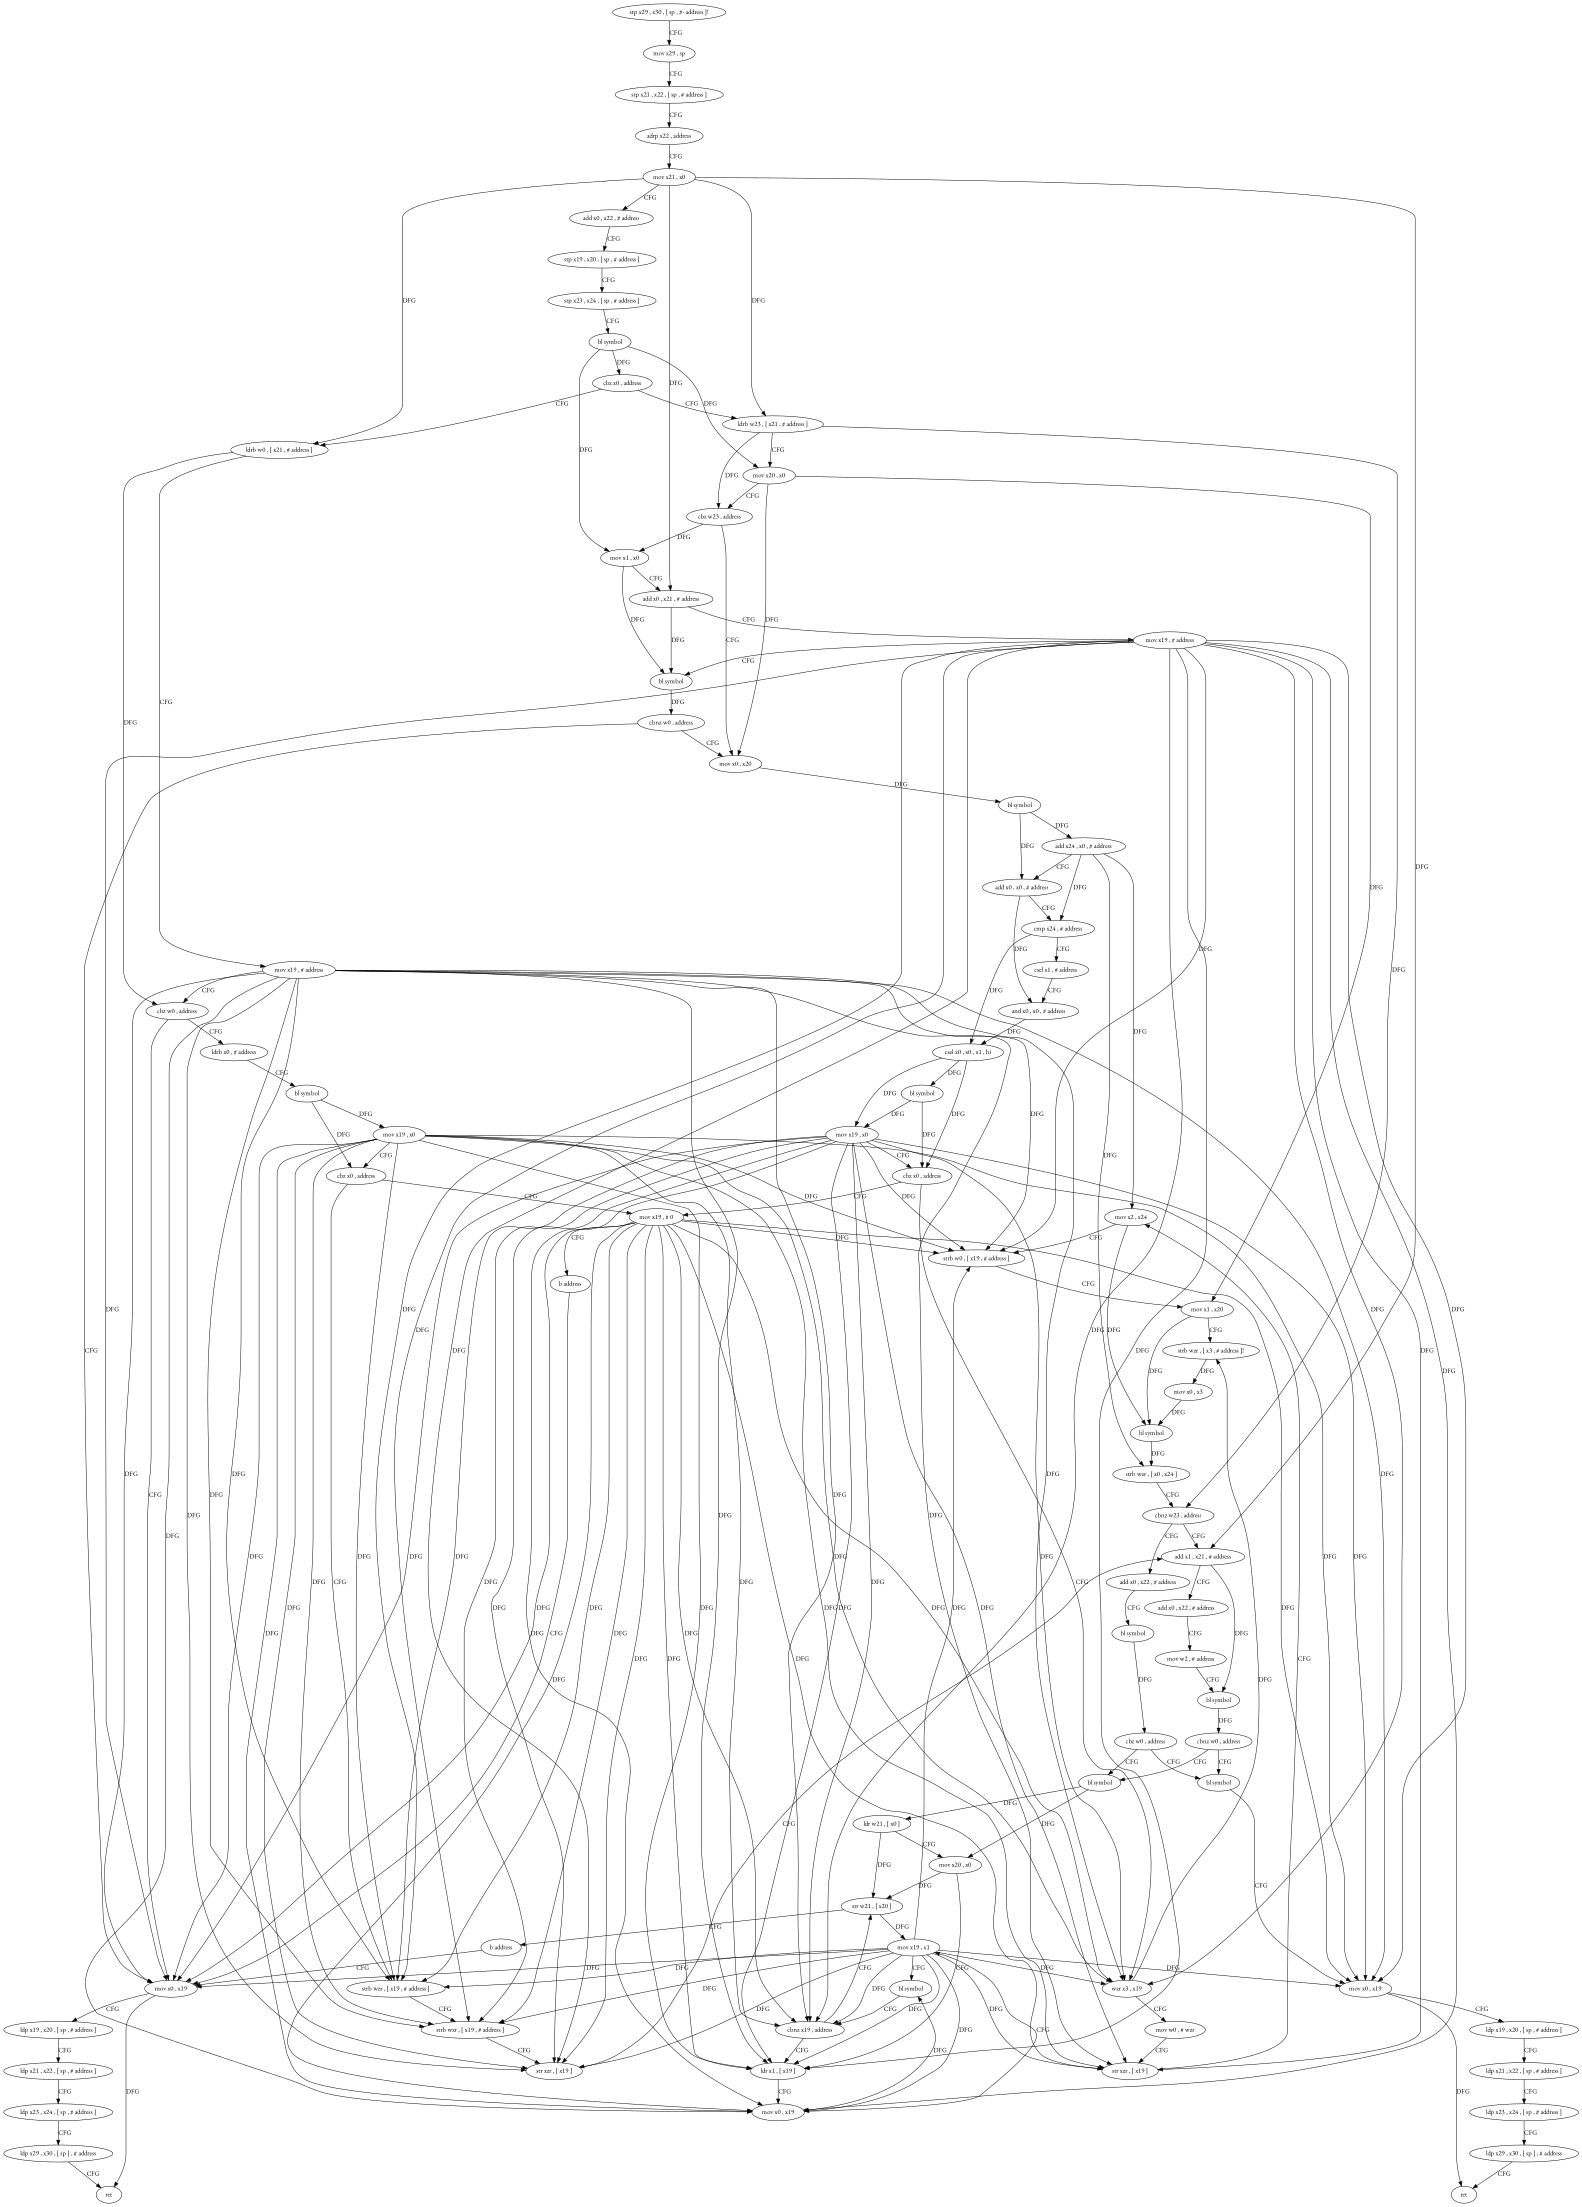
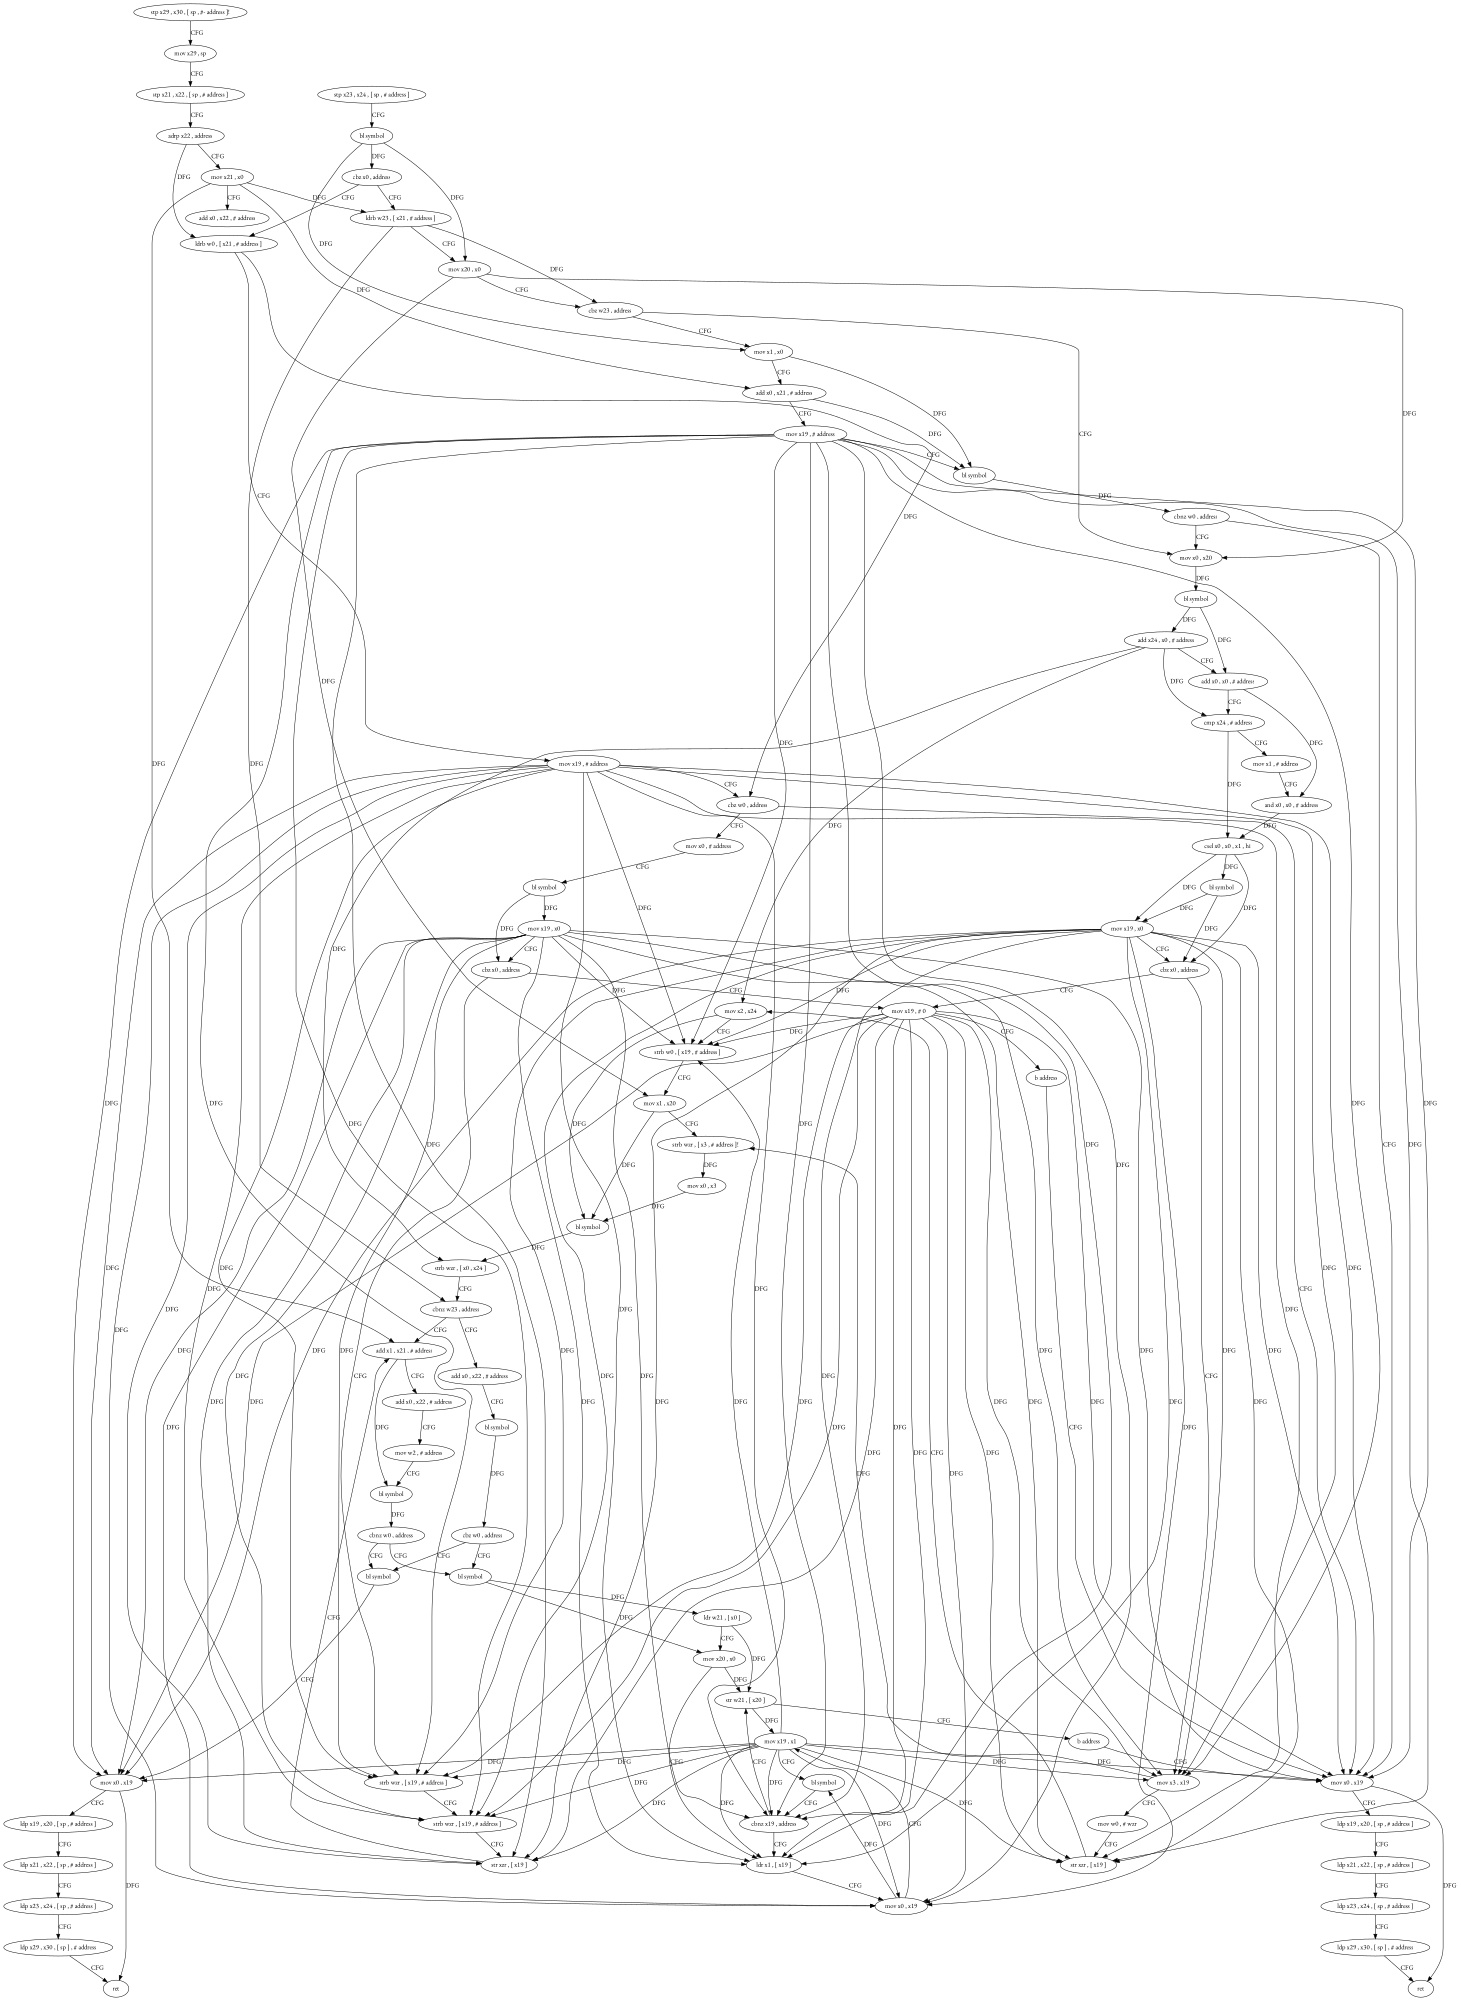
edge "mov x21 , x0" -> "ldrb w0 , [ x21 , # address ]": now "adrp x22 , address" -> "ldrb w0 , [ x21 , # address ]"
node "stp x19 , x20 , [ sp , # address ]": removed
edge "cbz w23 , address" -> "mov x1 , x0": label "DFG" -> "CFG"
node "csel x1 , # address": label "csel x1 , # address" -> "mov x1 , # address"
node "ldrb x0 , # address": label "ldrb x0 , # address" -> "mov x0 , # address"
node "wzr x3 , x19": label "wzr x3 , x19" -> "mov x3 , x19"
